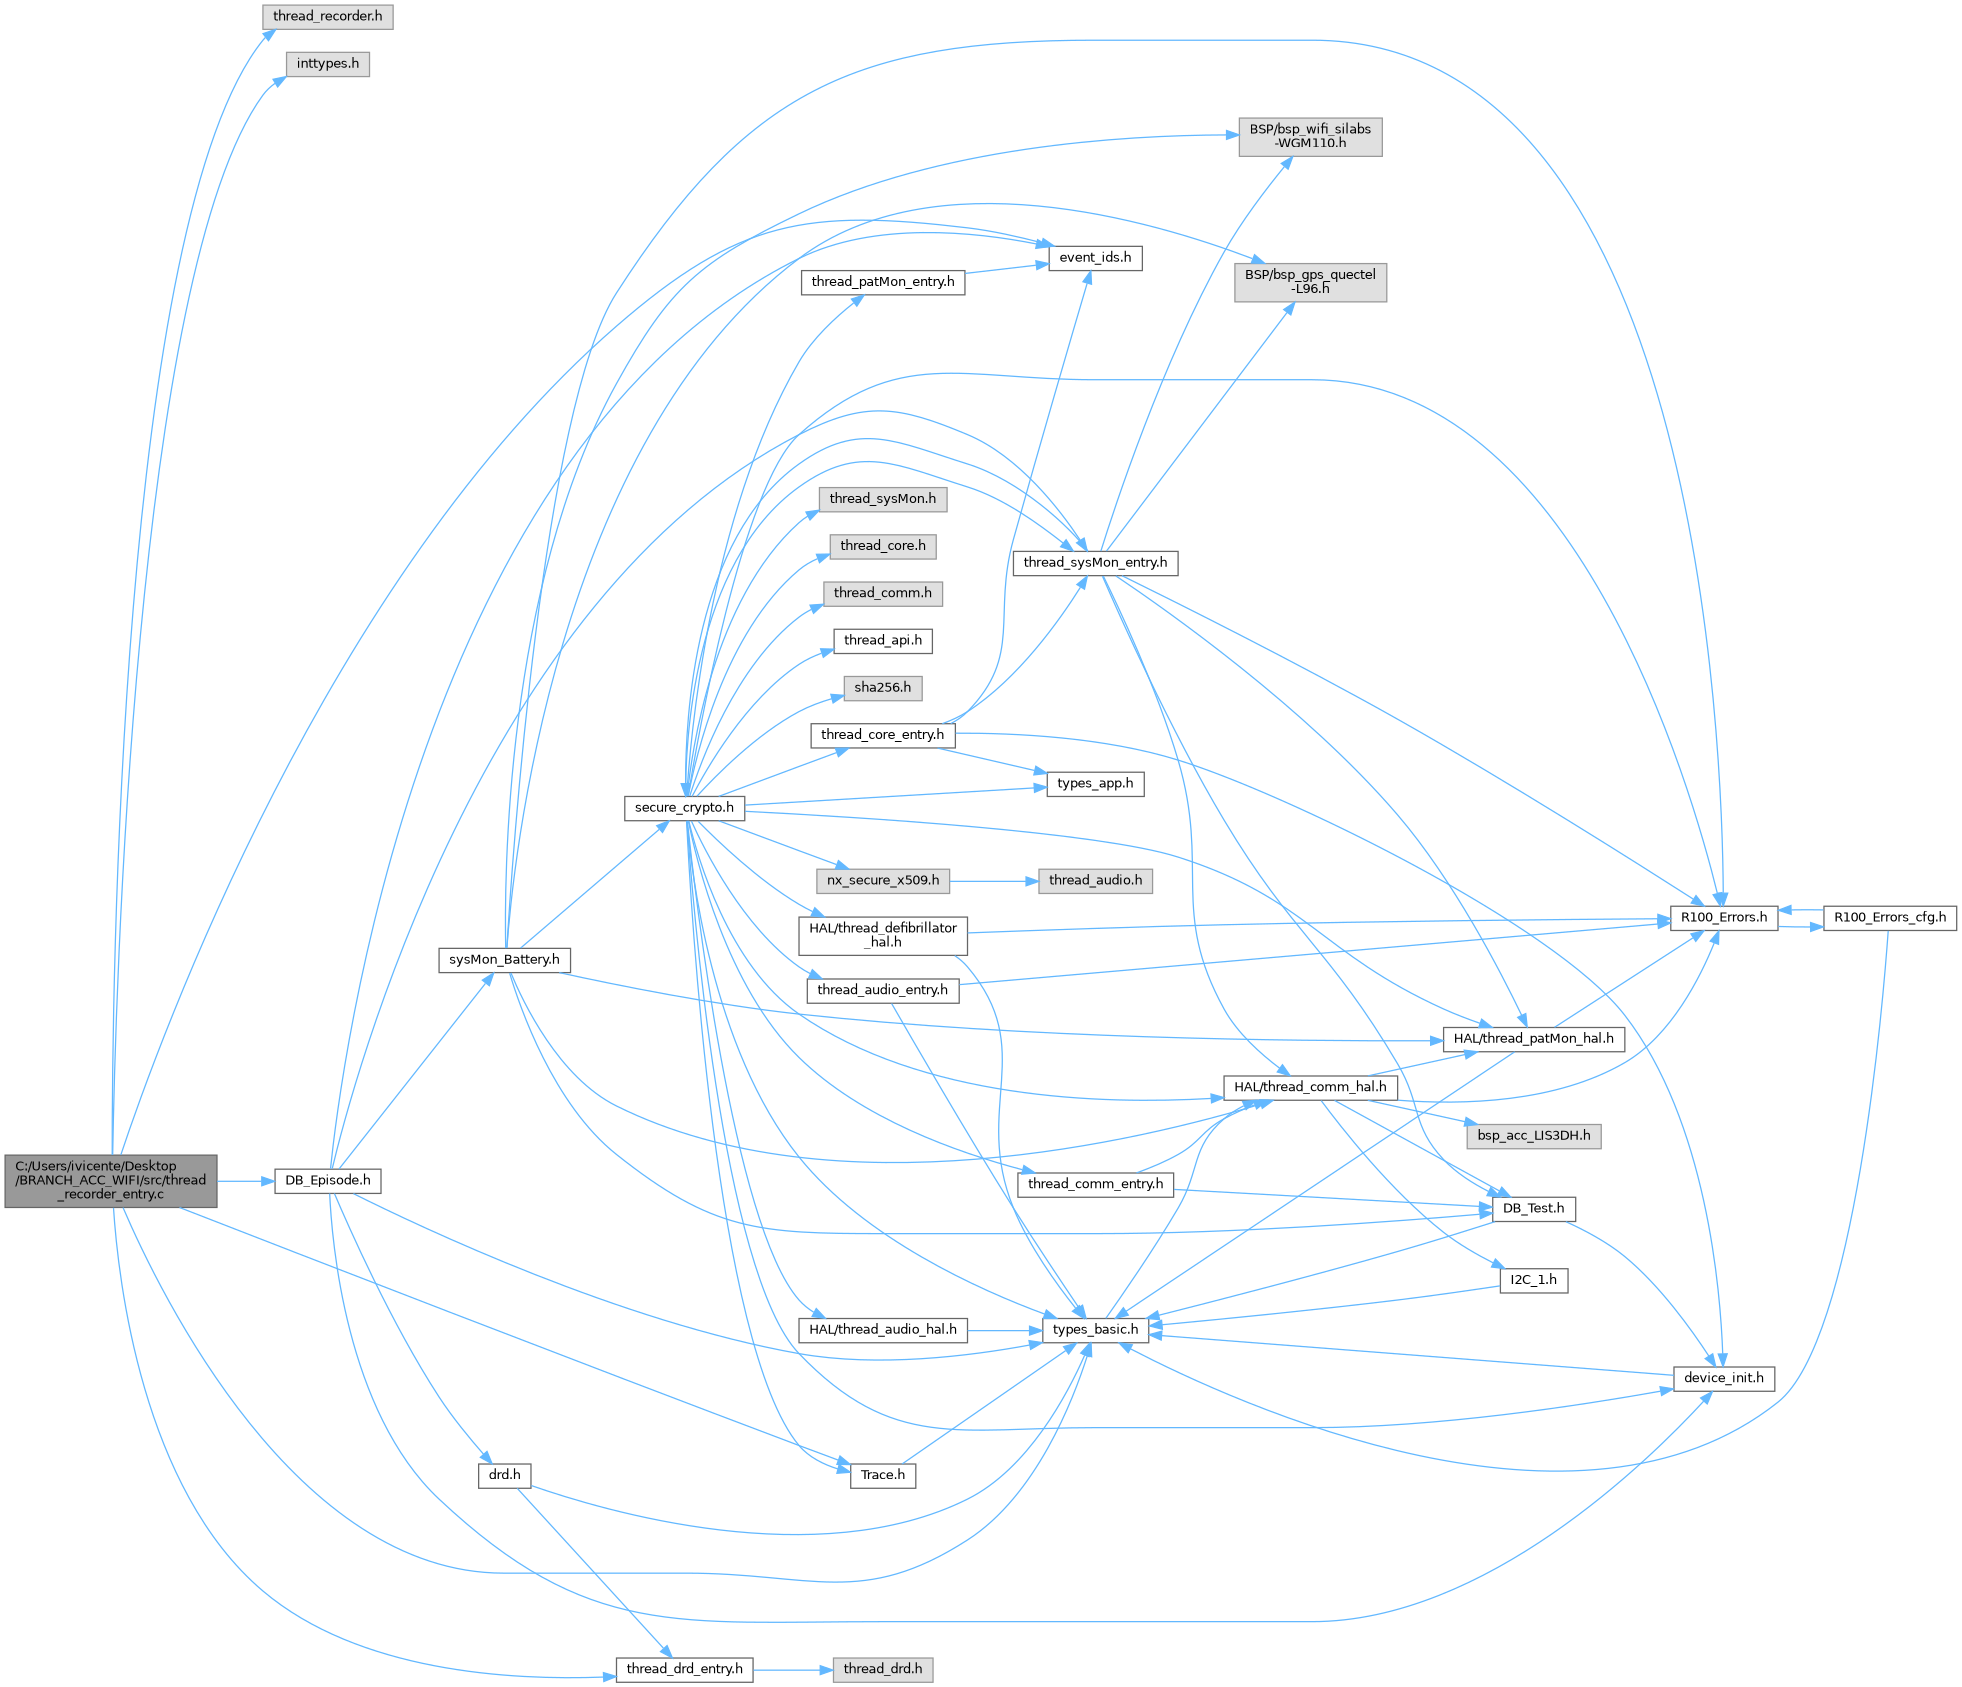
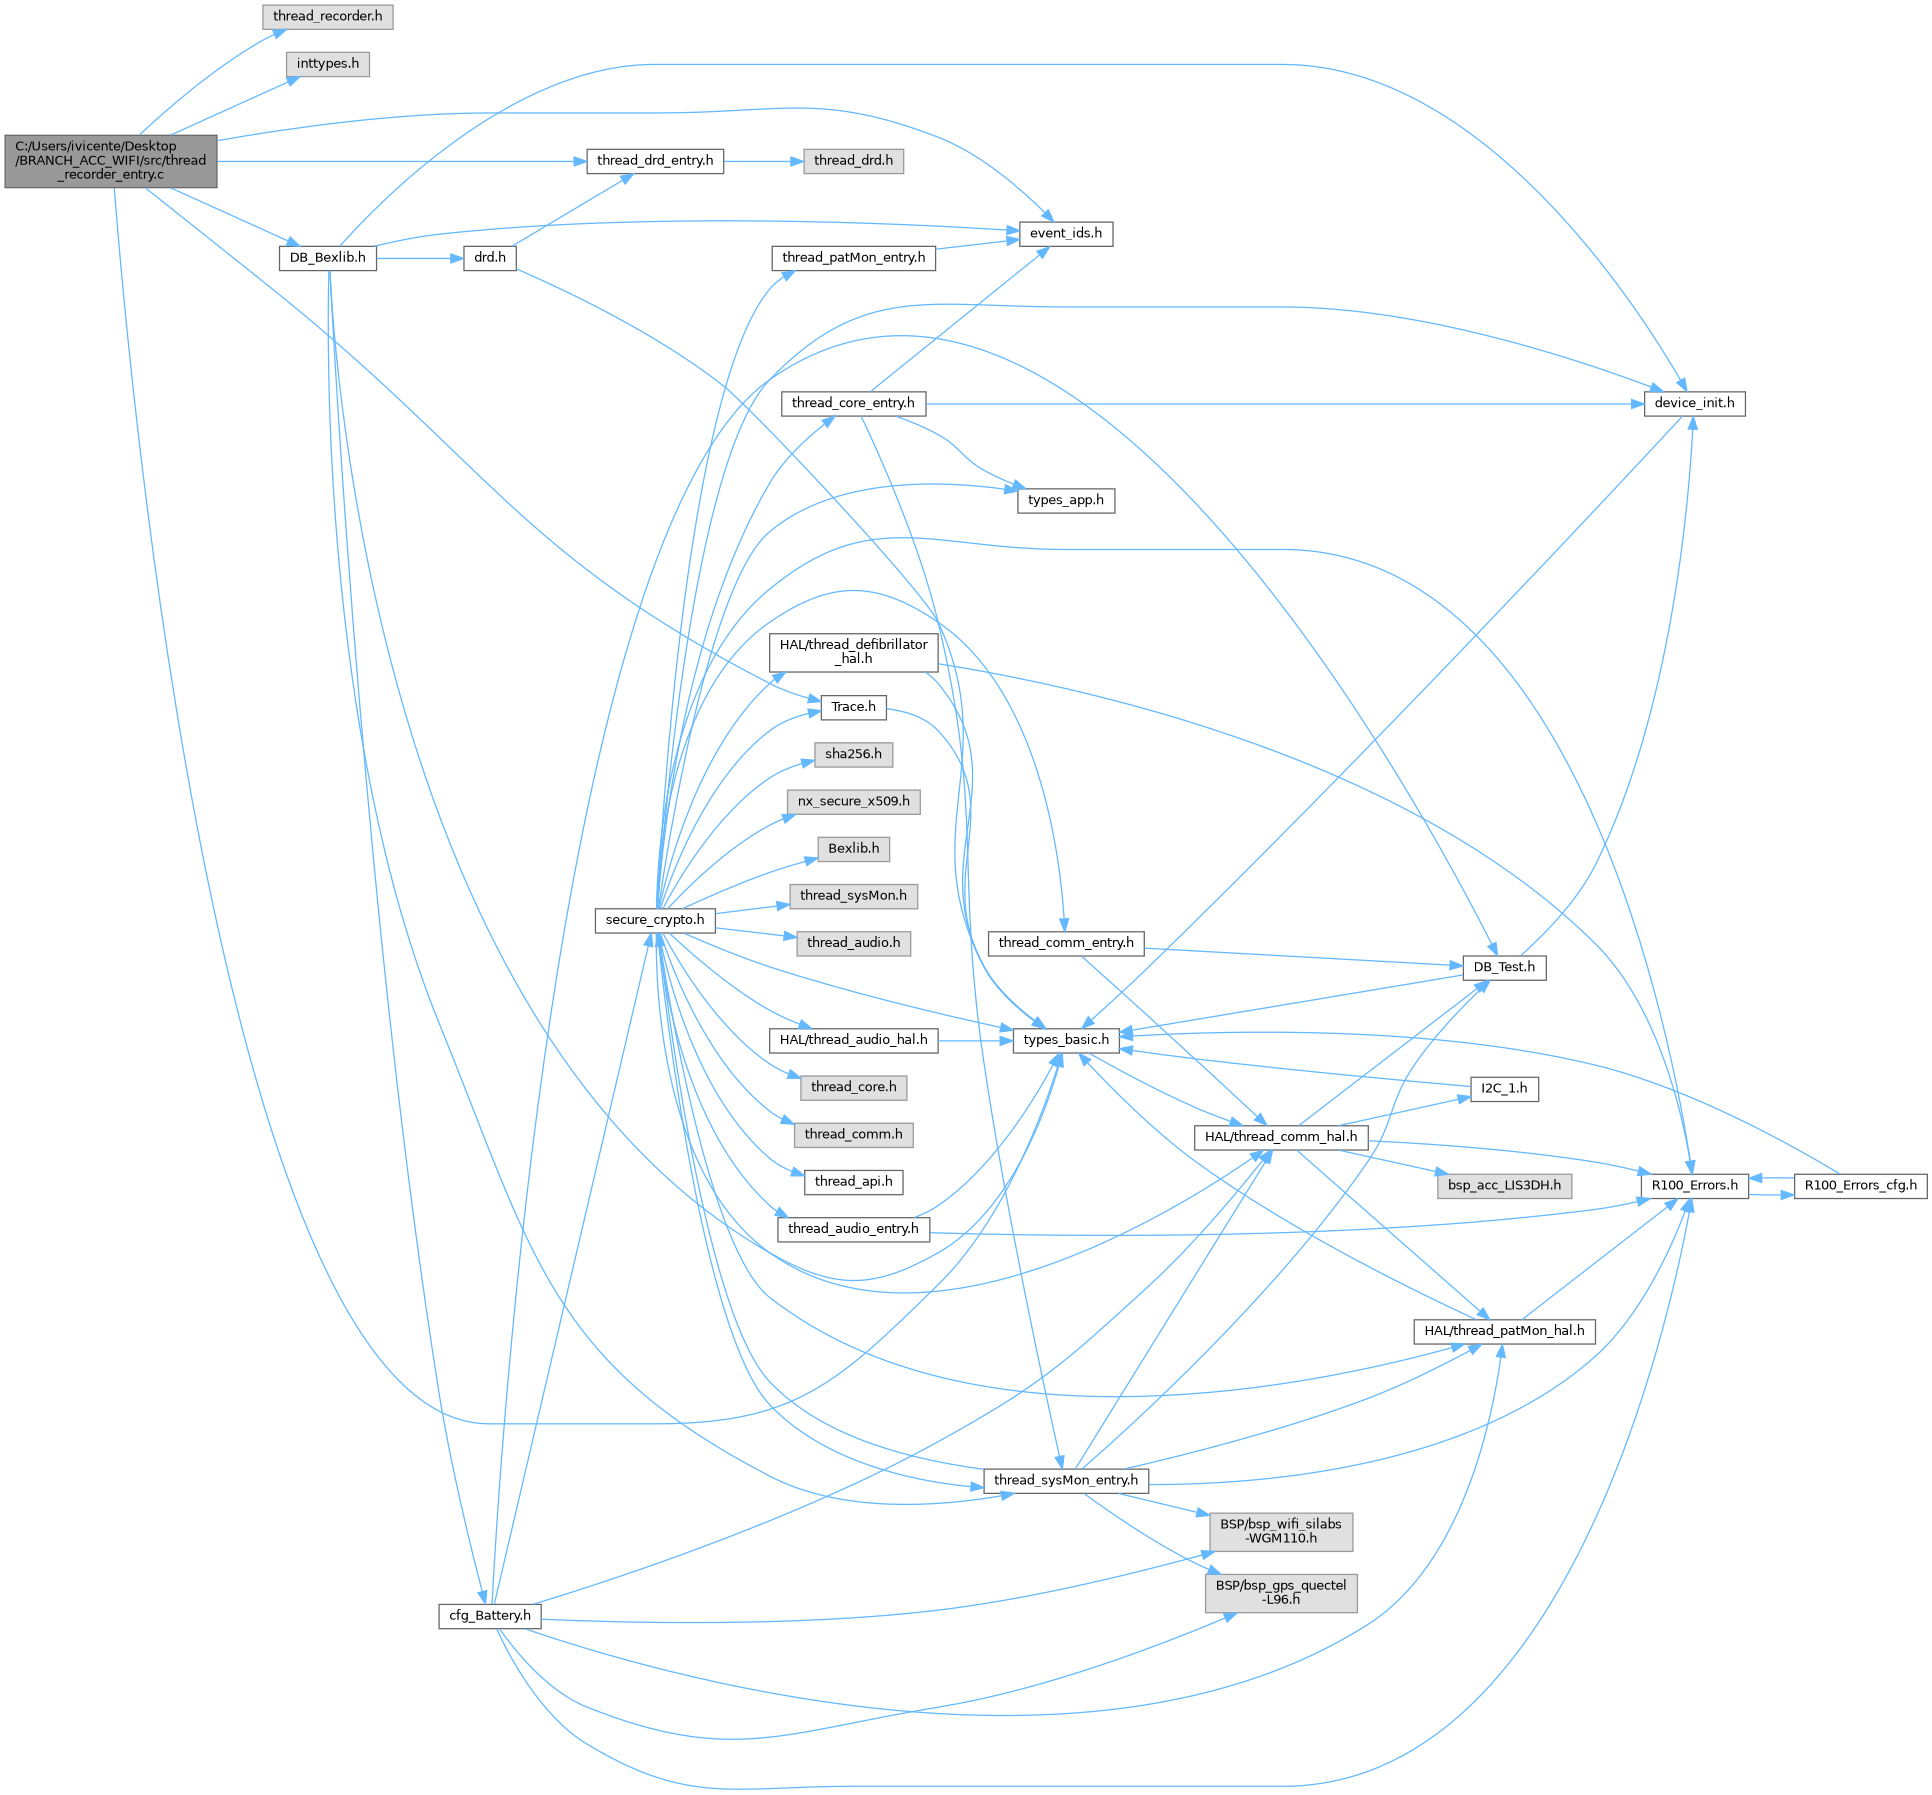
node "Bexlib.h": added
edge "nx_secure_x509.h" -> "thread_audio.h": now "secure_crypto.h" -> "thread_audio.h"
node "sysMon_Battery.h": label "sysMon_Battery.h" -> "cfg_Battery.h"
node "DB_Episode.h": label "DB_Episode.h" -> "DB_Bexlib.h"
